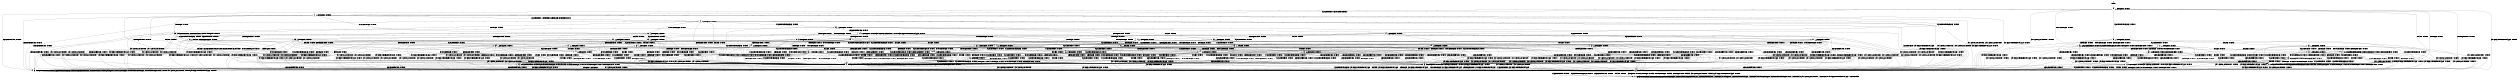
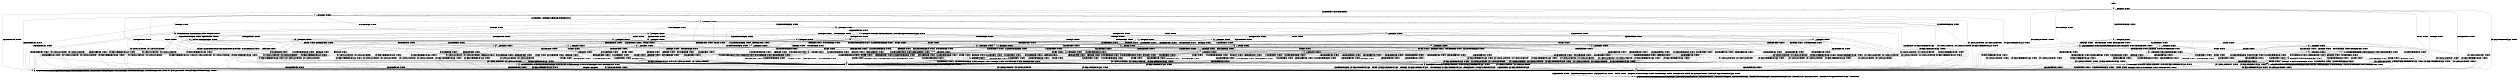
edge "s12" -> "s21": added, label "RSA_CLIENT_KEY_EXCHANGE / TIMEOUT"
edge "s23" -> "s44": added, label "RSA_CLIENT_KEY_EXCHANGE / TIMEOUT"
edge "s46" -> "s49": now "s4" -> "s49"
